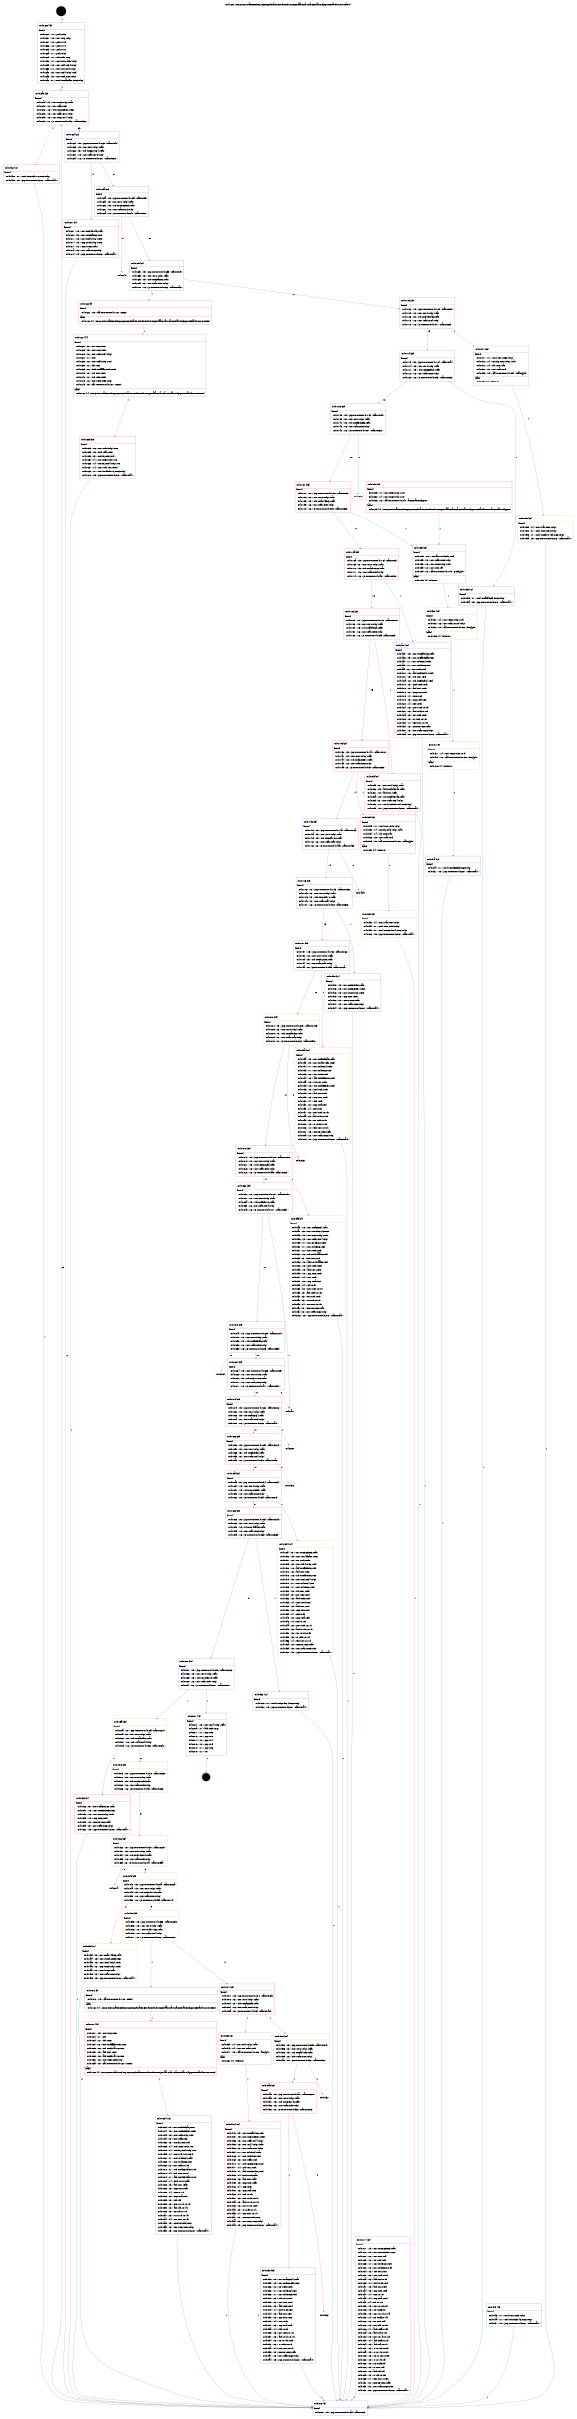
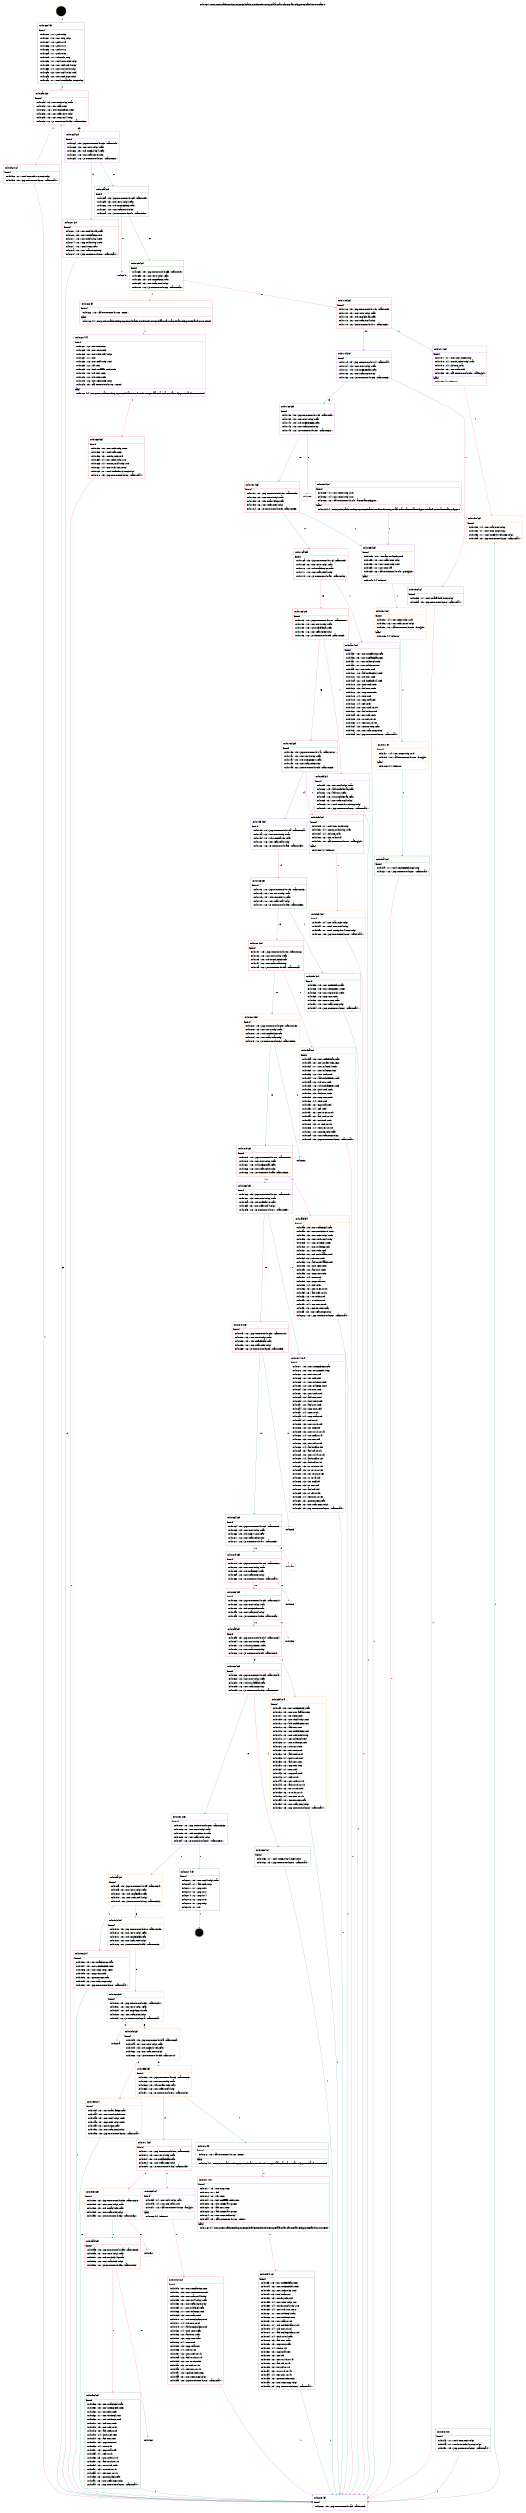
node "0x401adb": removed
edge "0x401832 [25]" -> "0x401a77": now "0x401832 [25]" -> "0x401c77 [134]"
edge "0x401eb3 [12]" -> "0x4020c7 [5]": color teal -> deeppink
